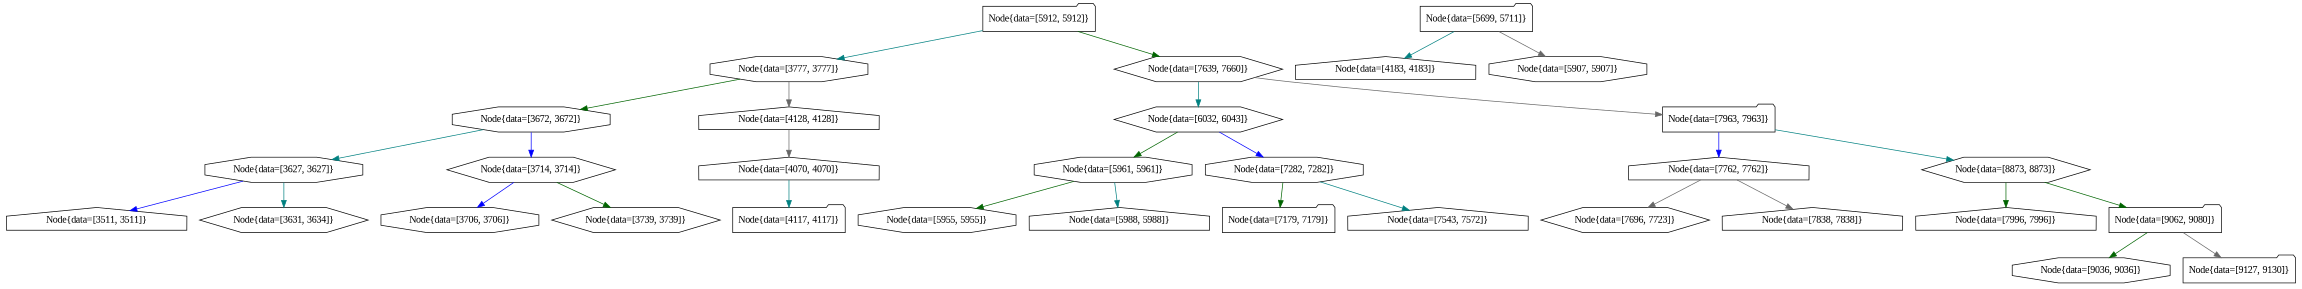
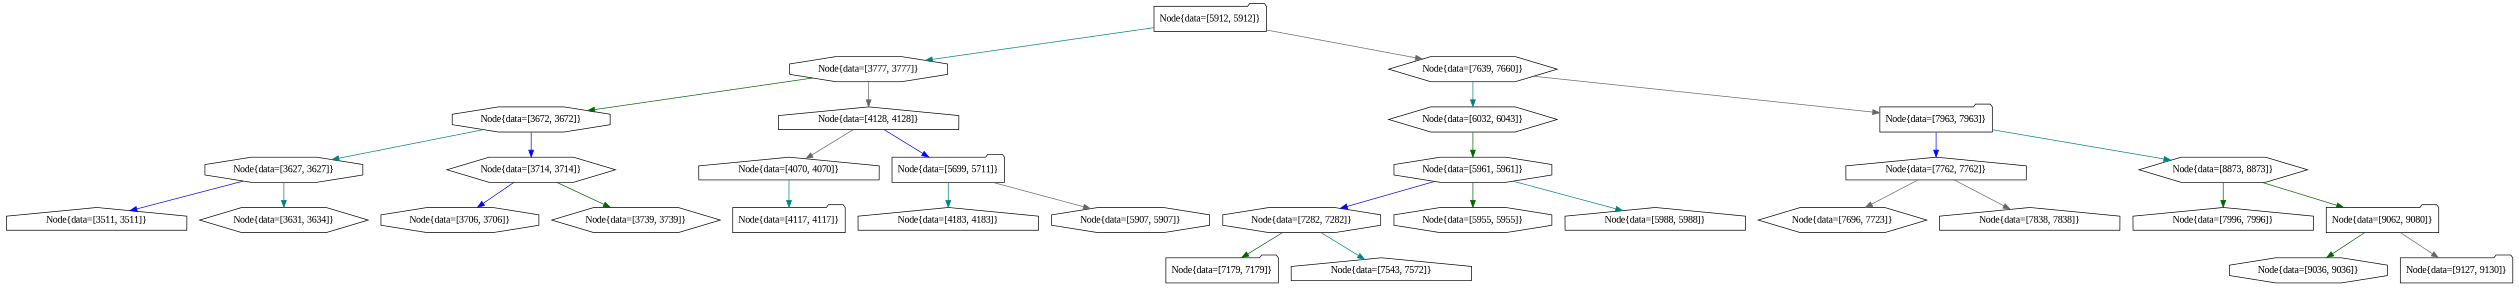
edge "Node{data=[5912, 5912]}" -> "Node{data=[7639, 7660]}": color darkgreen -> gray40
edge "Node{data=[4128, 4128]}" -> "Node{data=[5699, 5711]}": added
edge "Node{data=[6032, 6043]}" -> "Node{data=[7282, 7282]}": now "Node{data=[5961, 5961]}" -> "Node{data=[7282, 7282]}"
